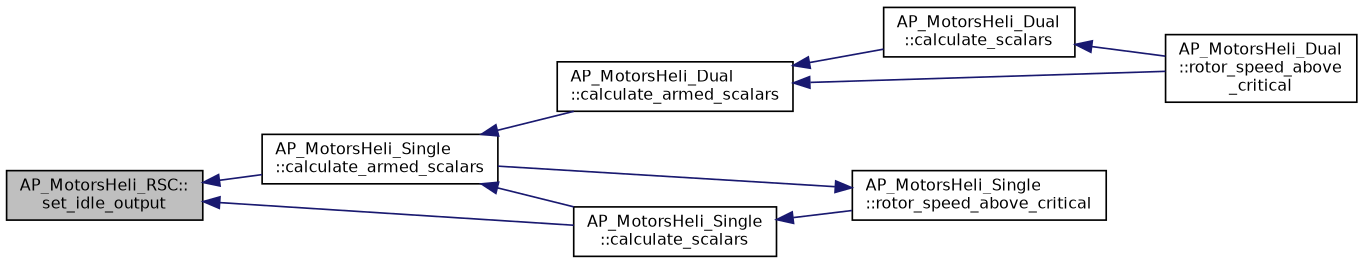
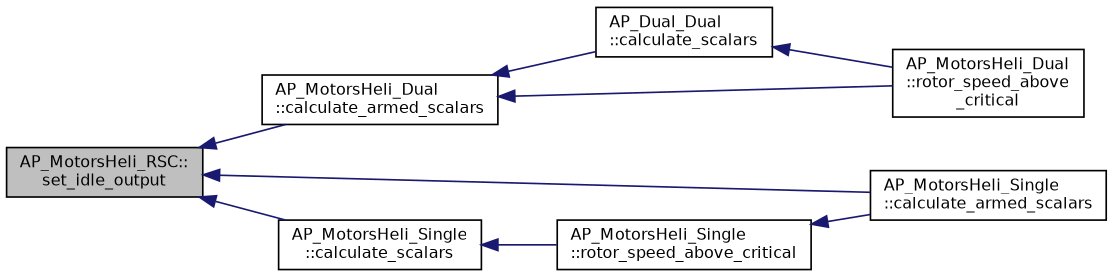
node "AP_MotorsHeli_Dual ::calculate_scalars": label "AP_MotorsHeli_Dual ::calculate_scalars" -> "AP_Dual_Dual ::calculate_scalars"
edge "AP_MotorsHeli_Dual ::calculate_armed_scalars" -> "AP_MotorsHeli_Single ::calculate_armed_scalars": now "AP_MotorsHeli_Dual ::calculate_armed_scalars" -> "AP_MotorsHeli_RSC:: set_idle_output"
edge "AP_MotorsHeli_Single ::calculate_scalars" -> "AP_MotorsHeli_Single ::calculate_armed_scalars": removed
